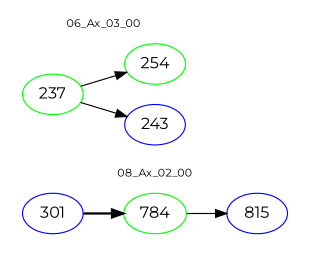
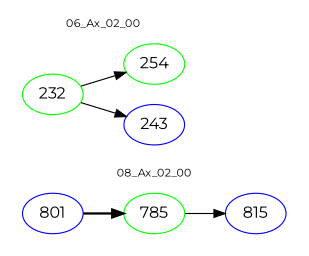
cluster "06_Ax_03_00": label "06_Ax_03_00" -> "06_Ax_02_00"
node "237": label "237" -> "232"
node "301": label "301" -> "801"
node "784": label "784" -> "785"
